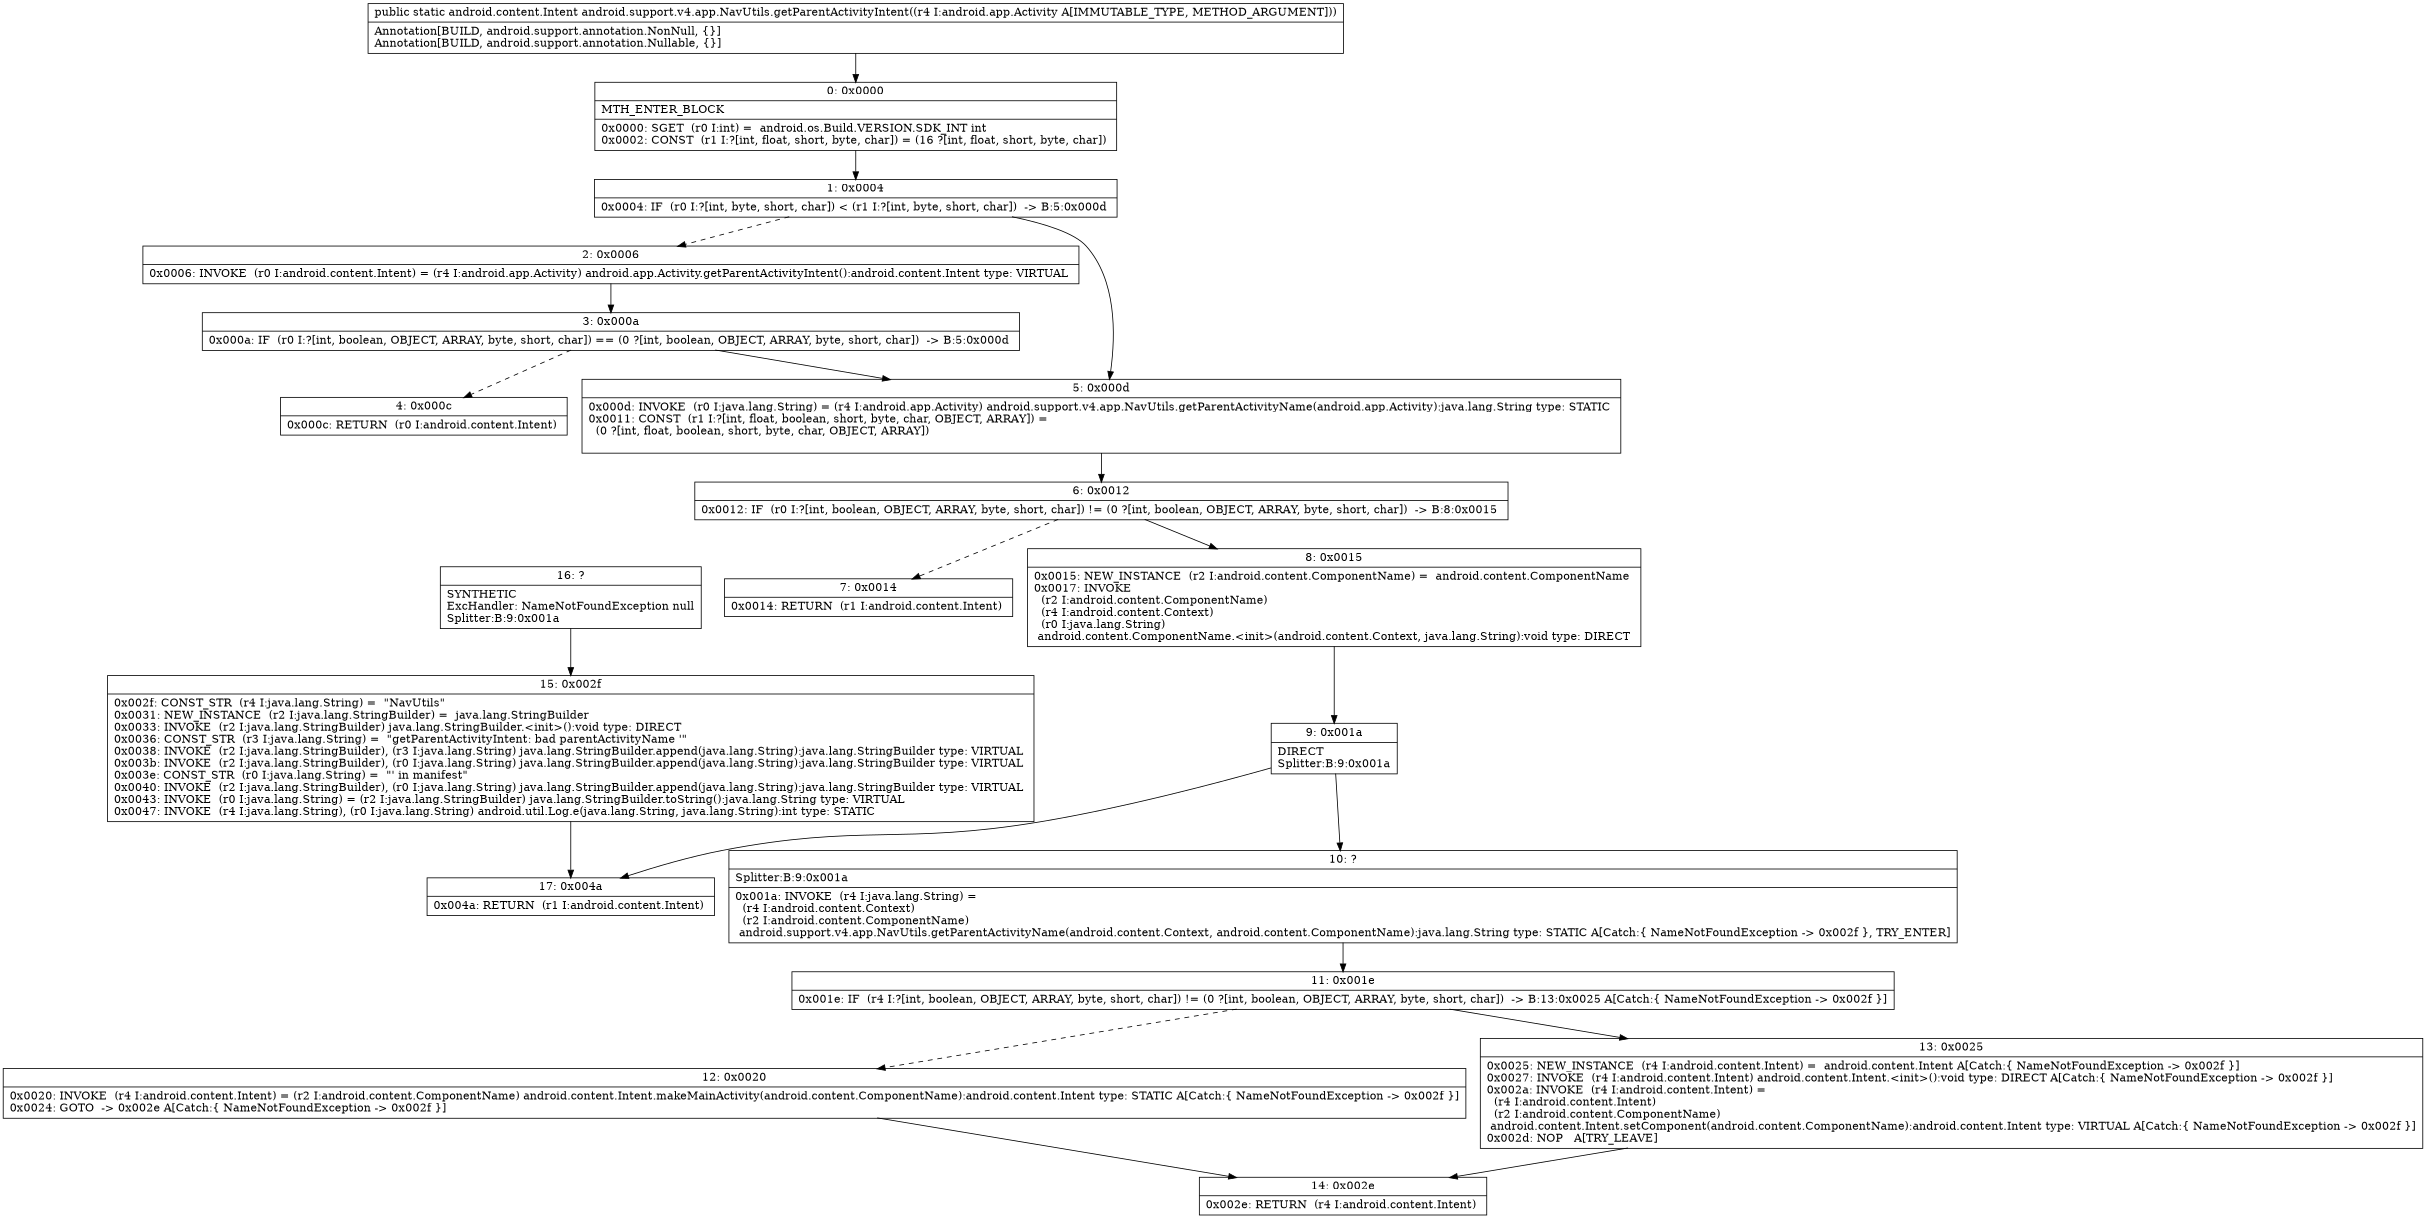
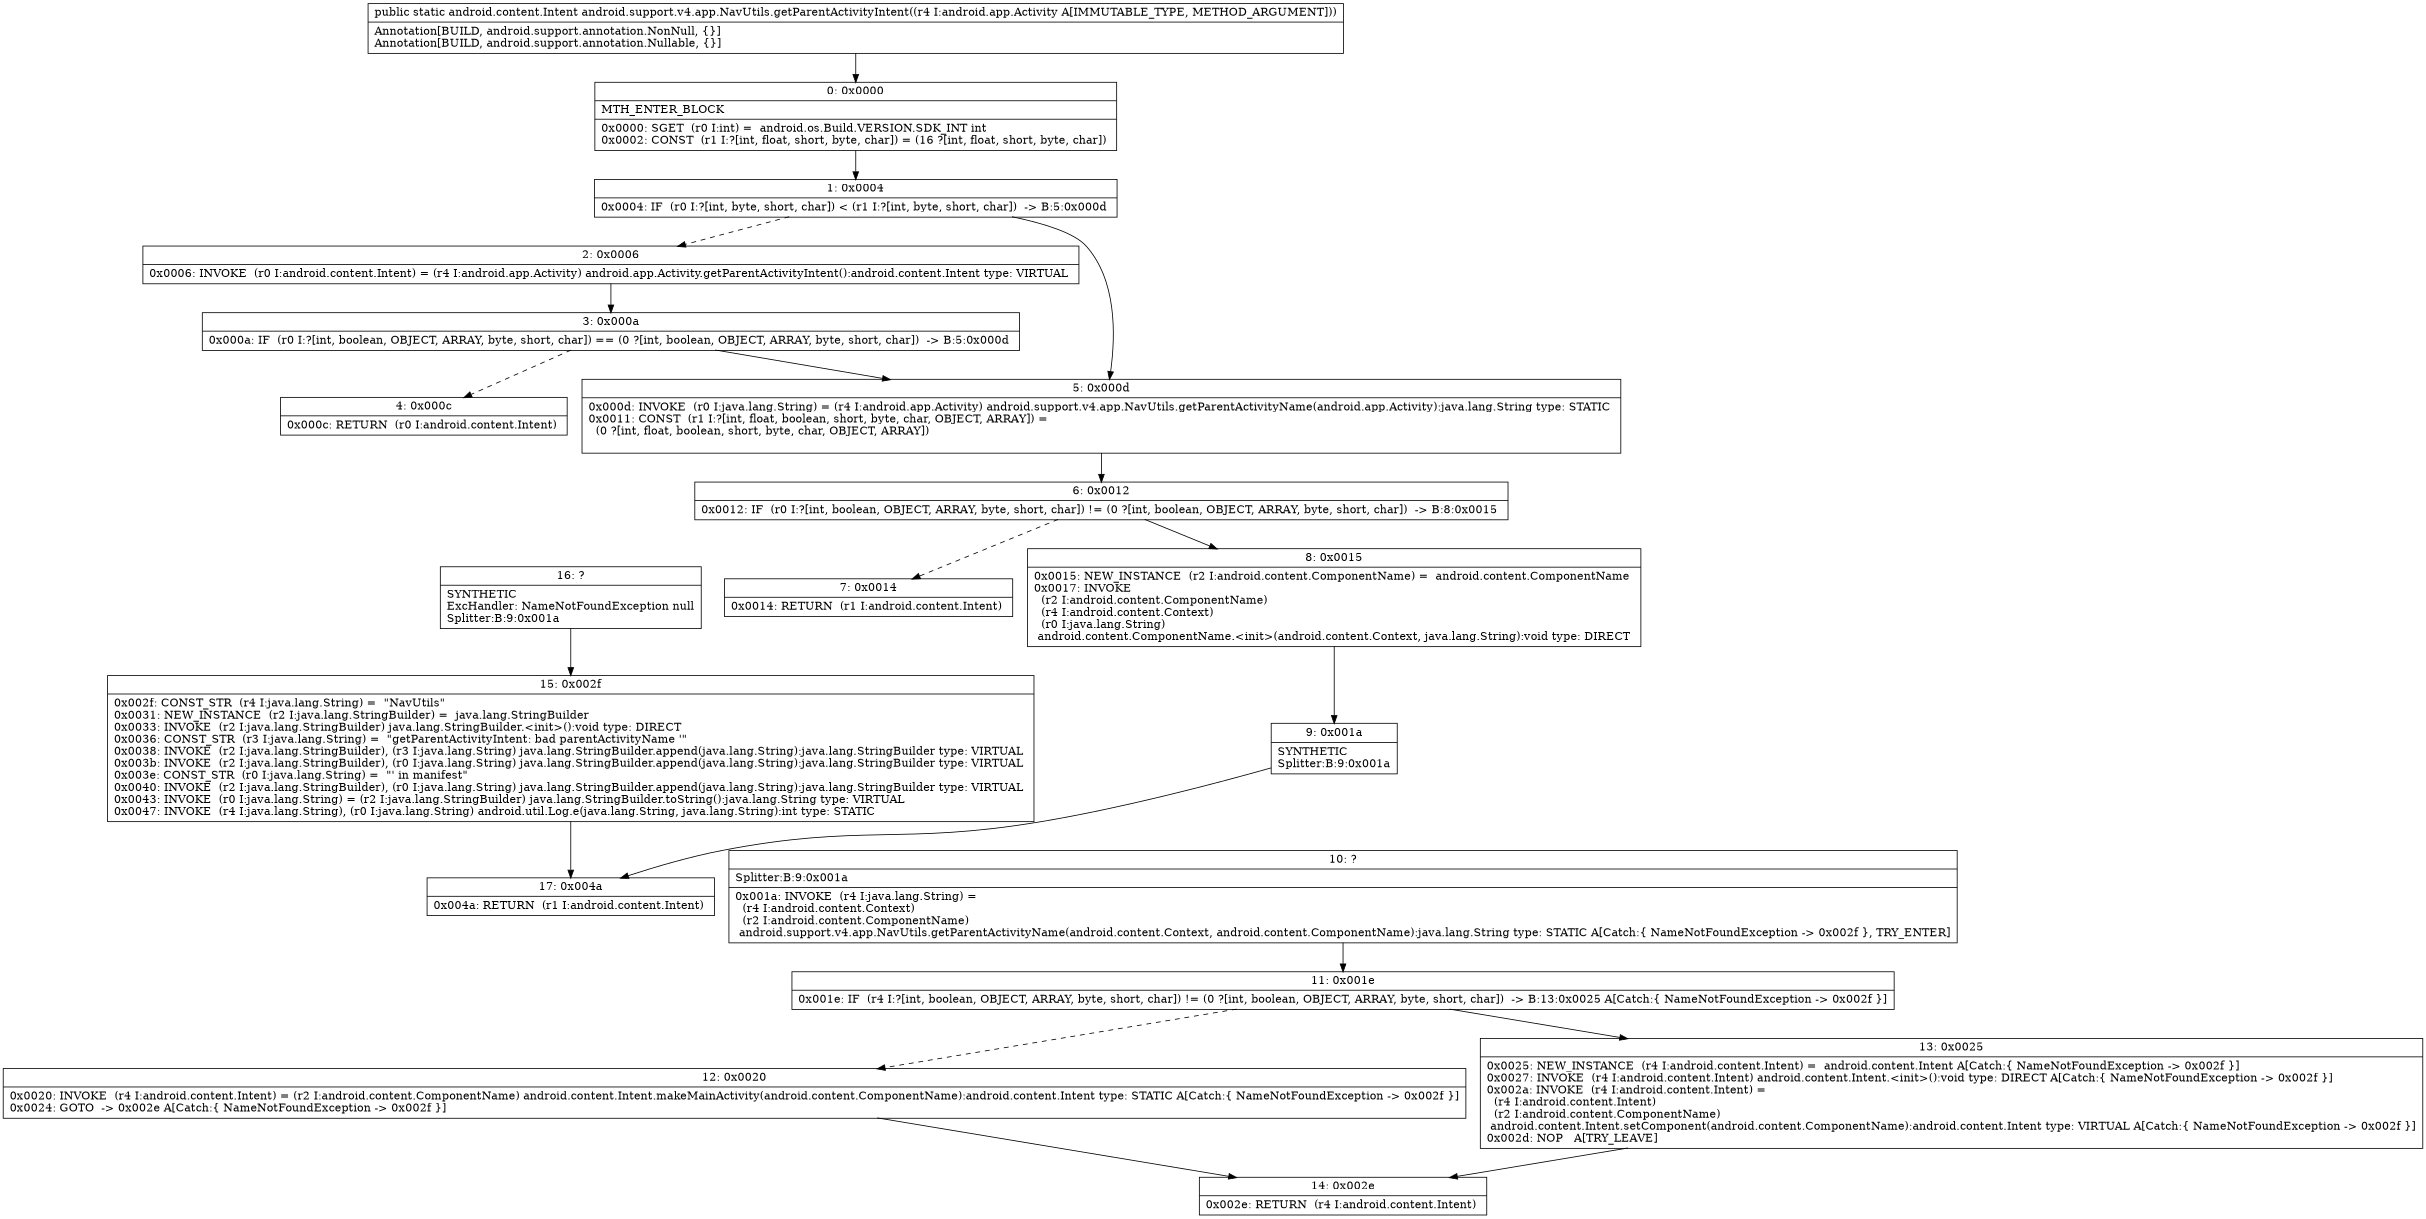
node "9: 0x001a": text "DIRECT" -> "SYNTHETIC"
edge "9: 0x001a" -> "10: ?": removed
